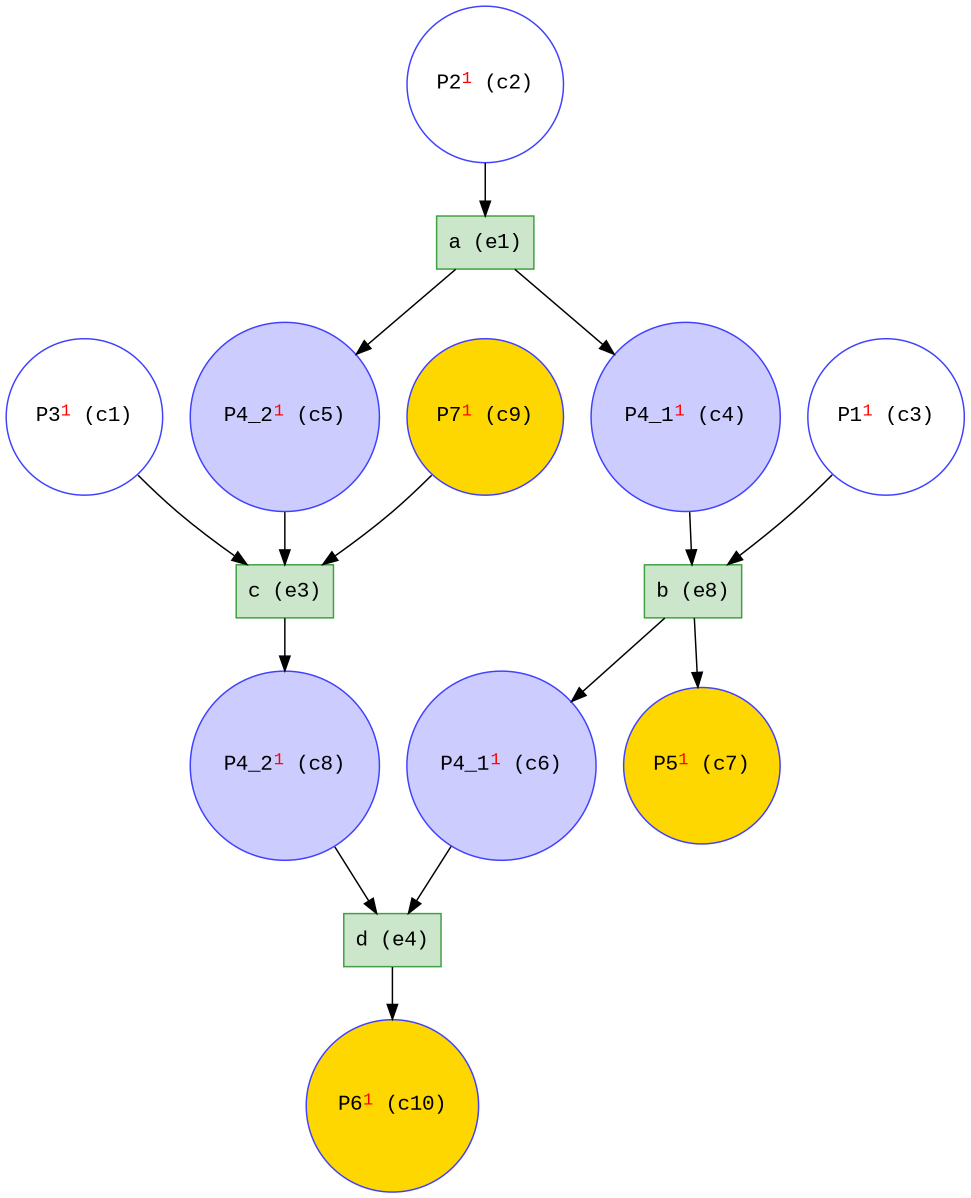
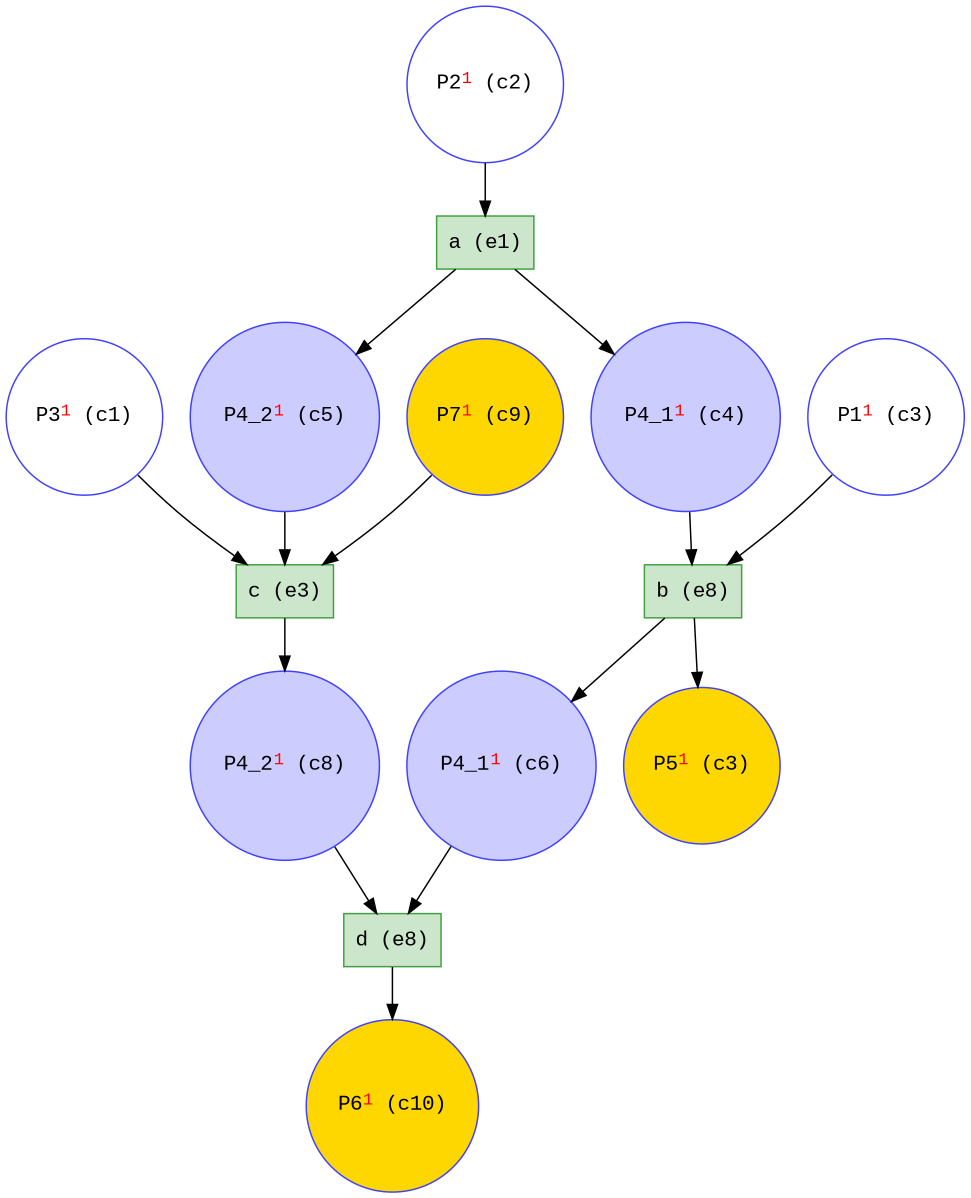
node "P5": text "(c7)" -> "(c3)"
node "d (e4)": label "d (e4)" -> "d (e8)"
